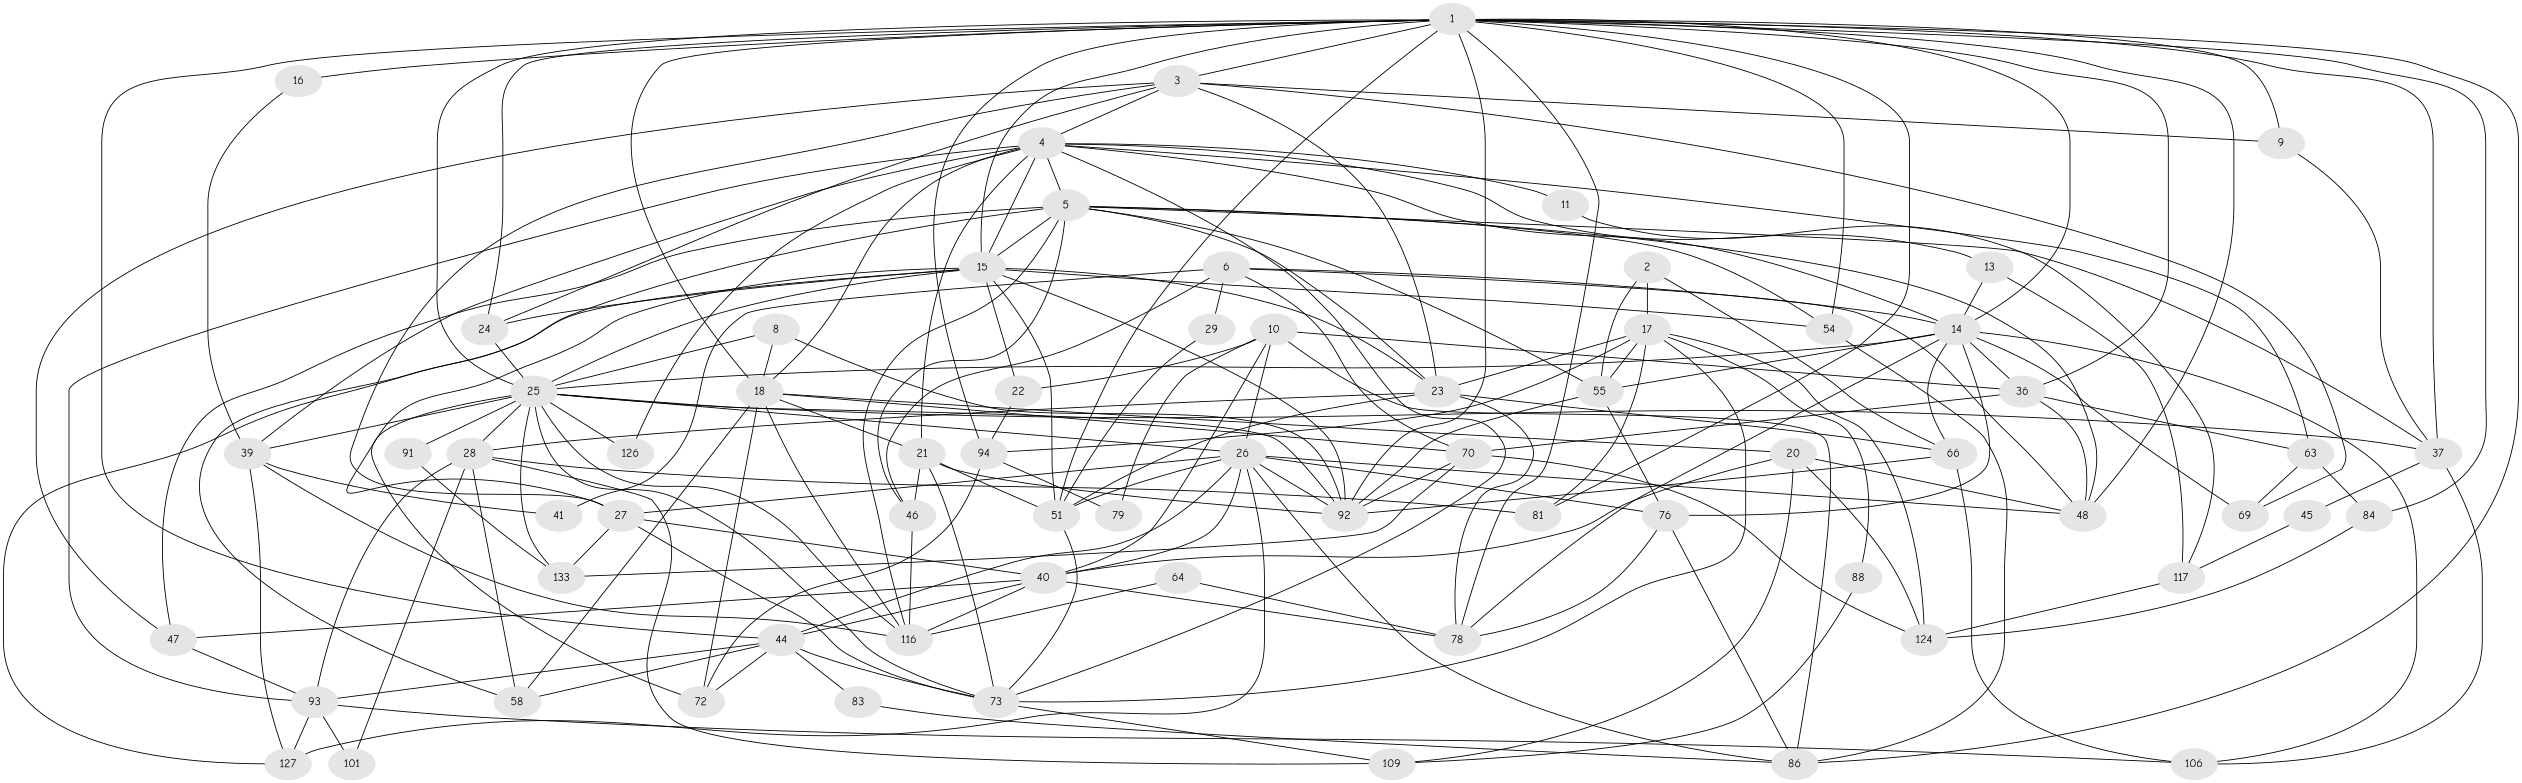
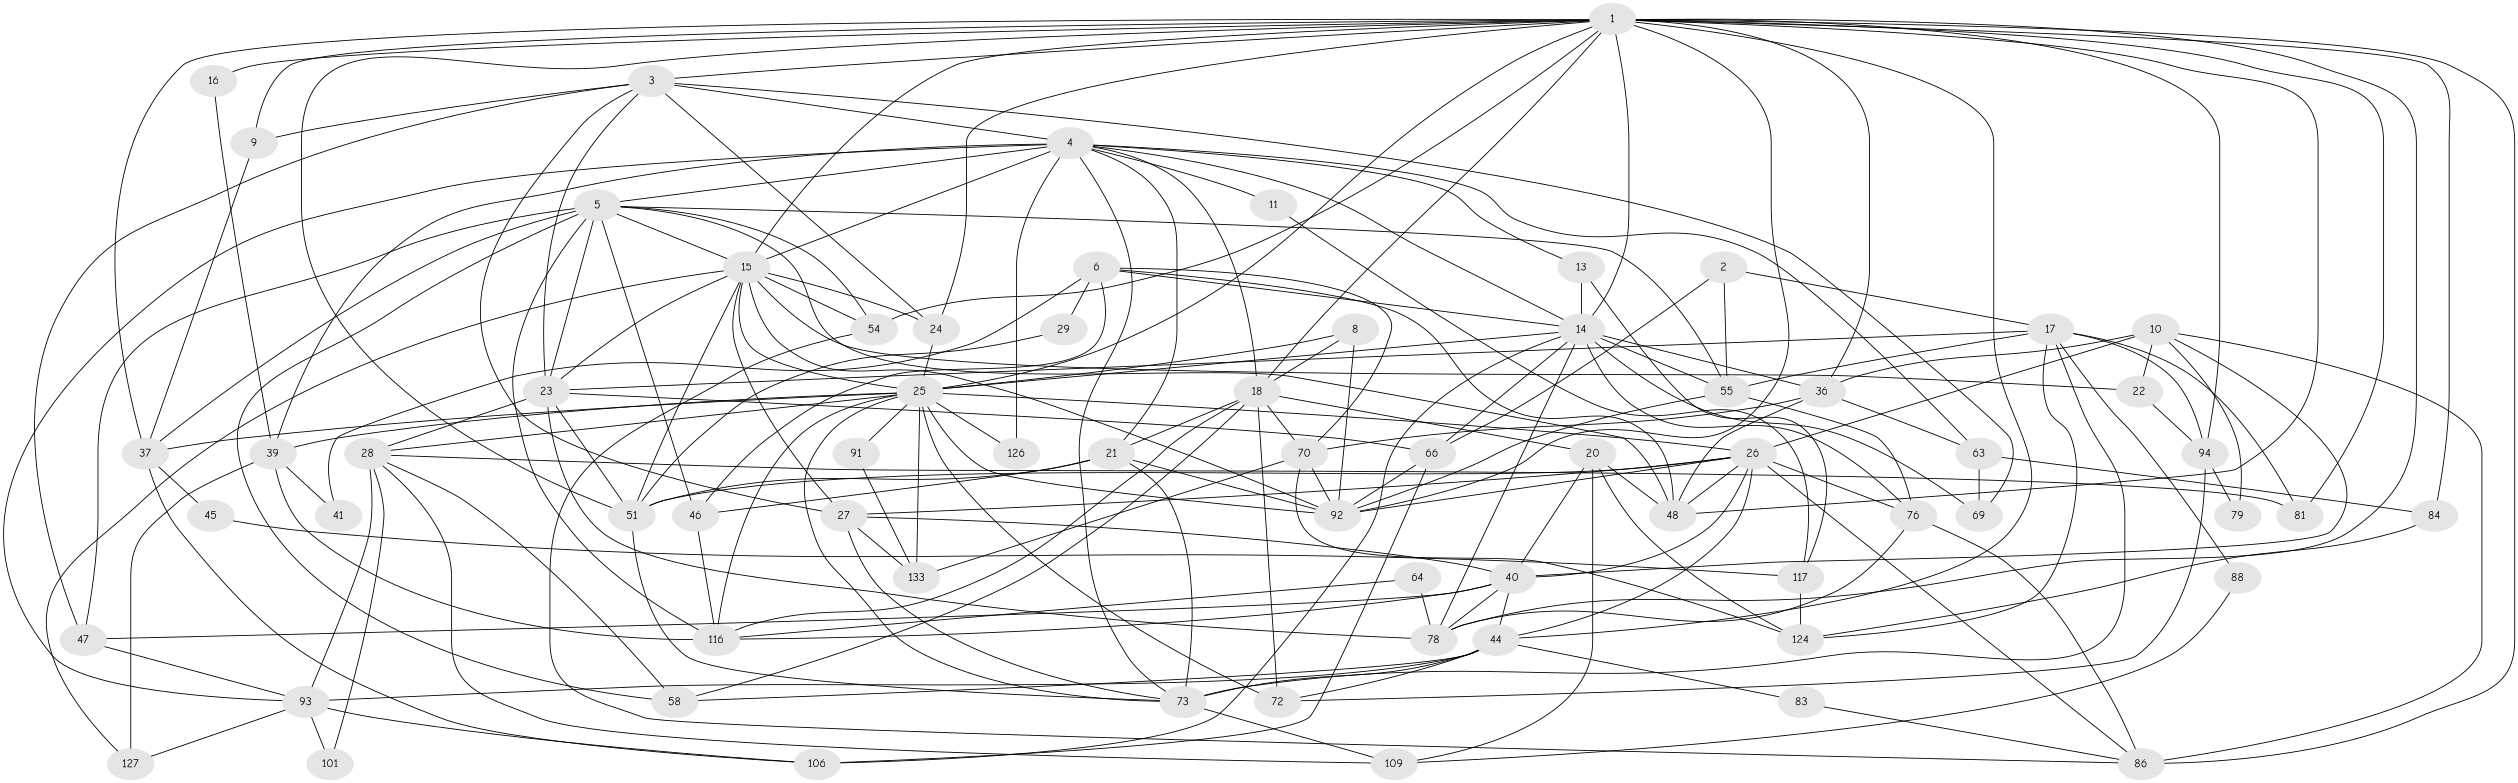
edge "26" -- "127": removed
